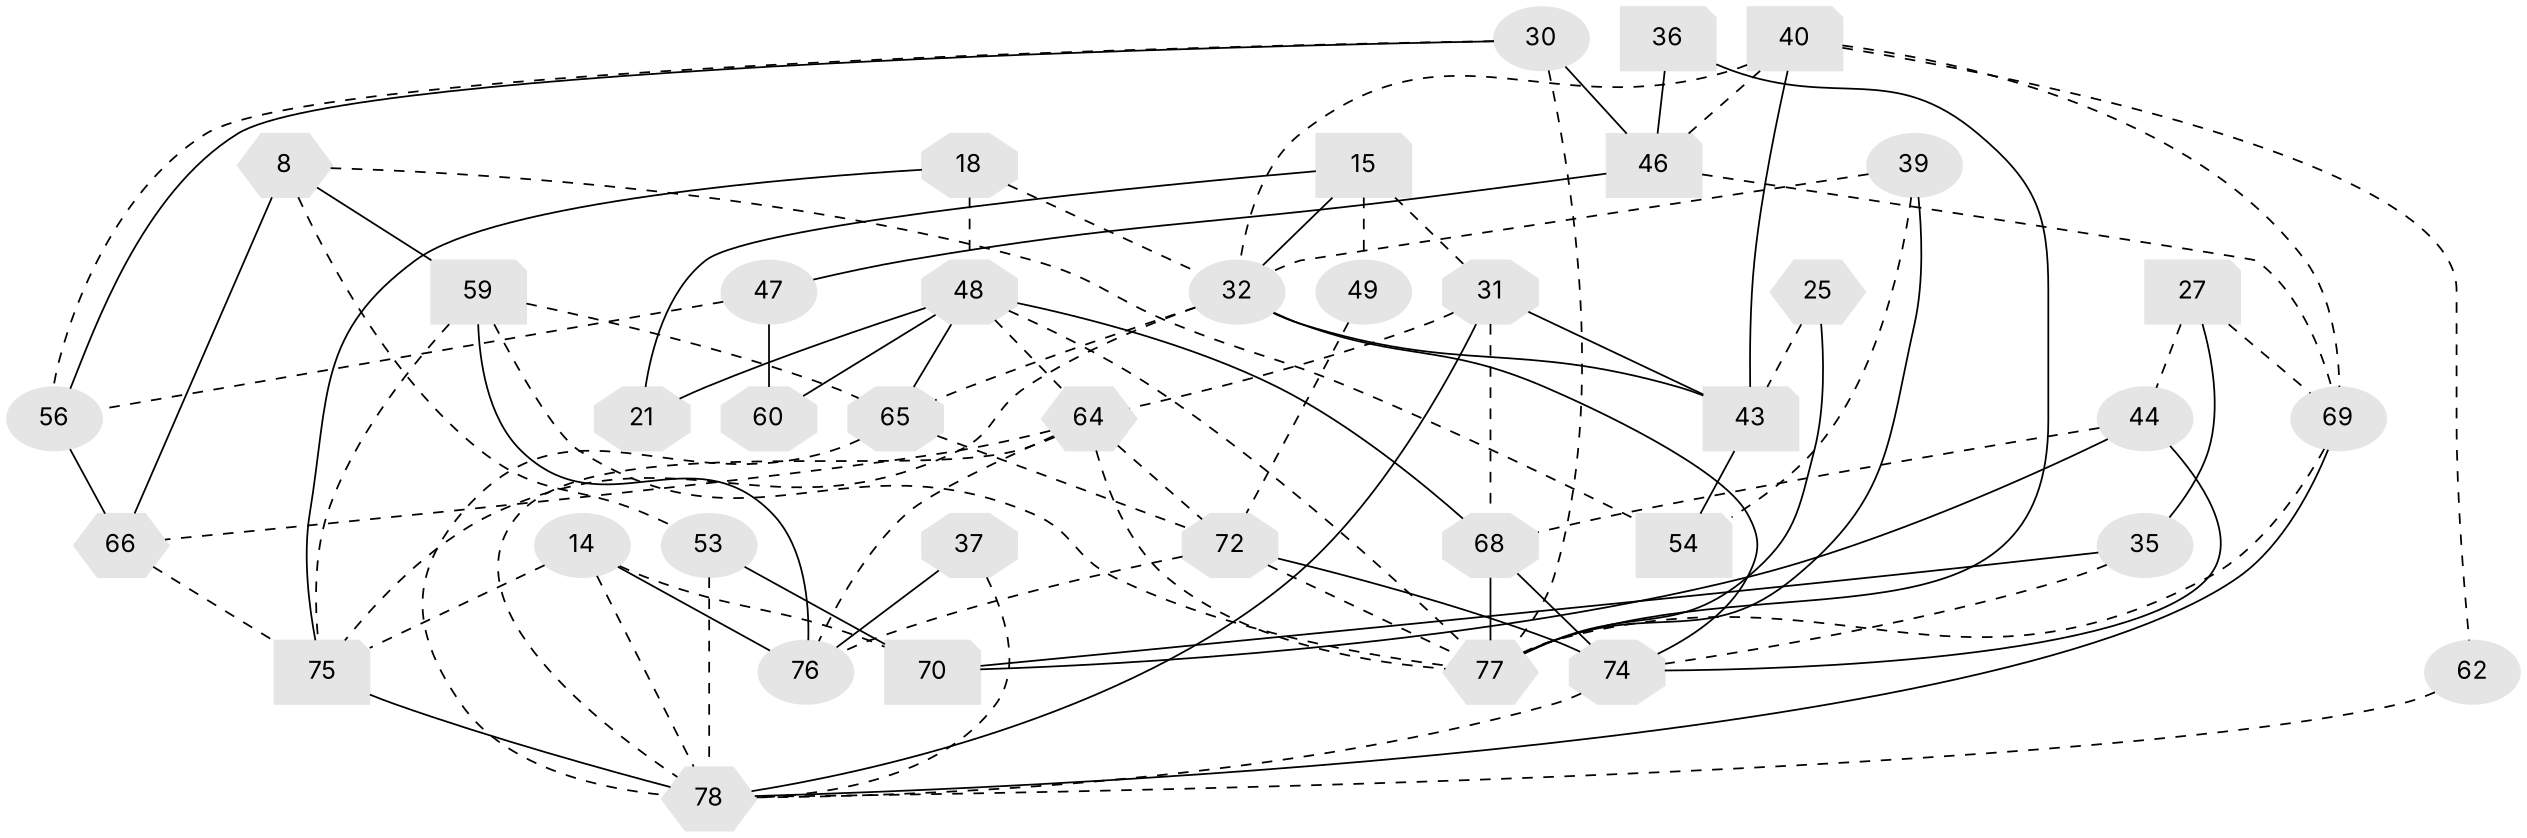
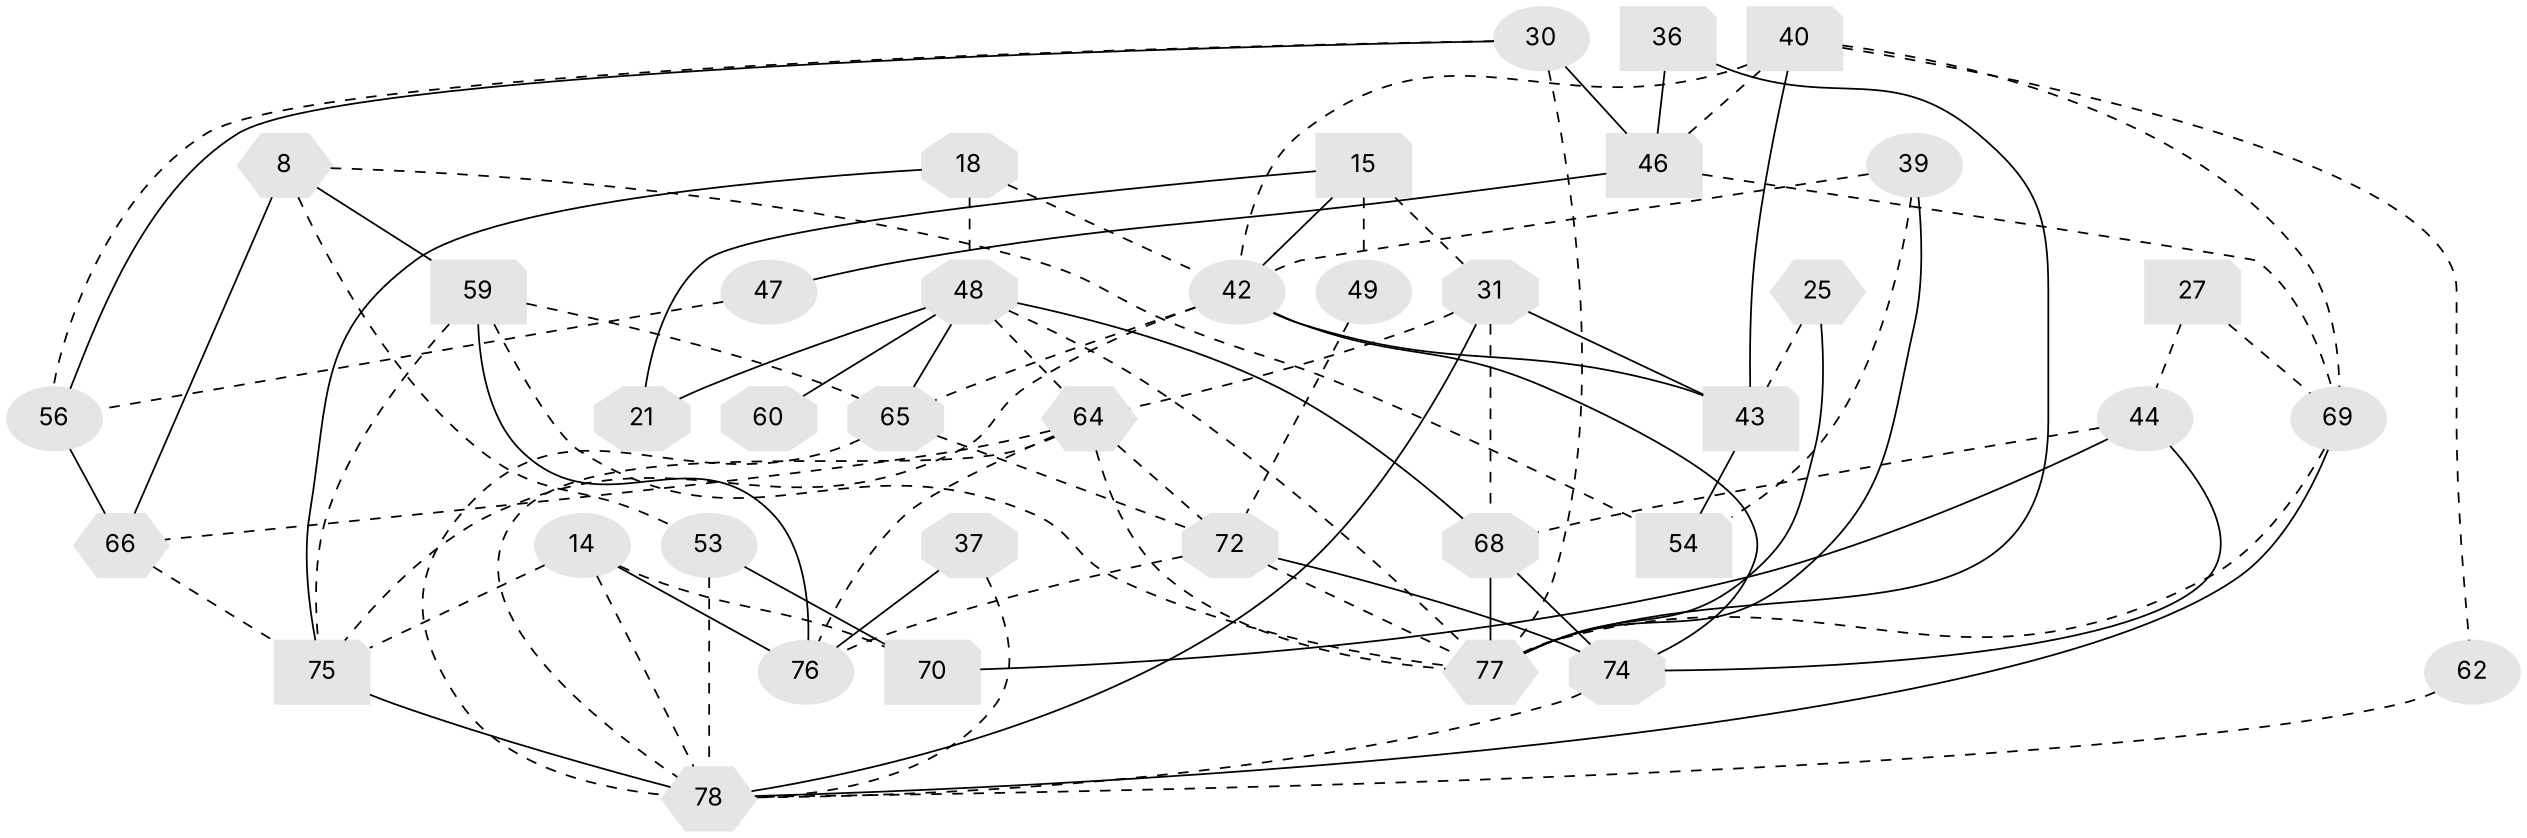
node "32": label "32" -> "42"
edge "47" -- "60": removed
node "35": removed
